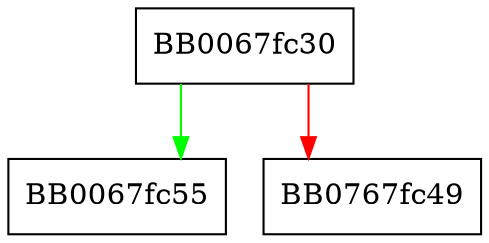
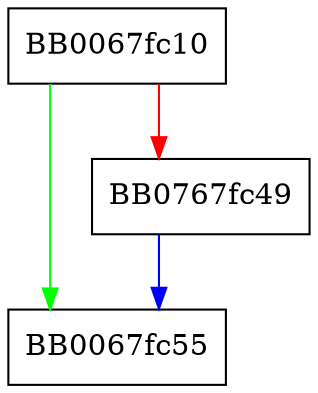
node "BB0067fc30": label "BB0067fc30" -> "BB0067fc10"
edge "BB0767fc49" -> "BB0067fc55": added
